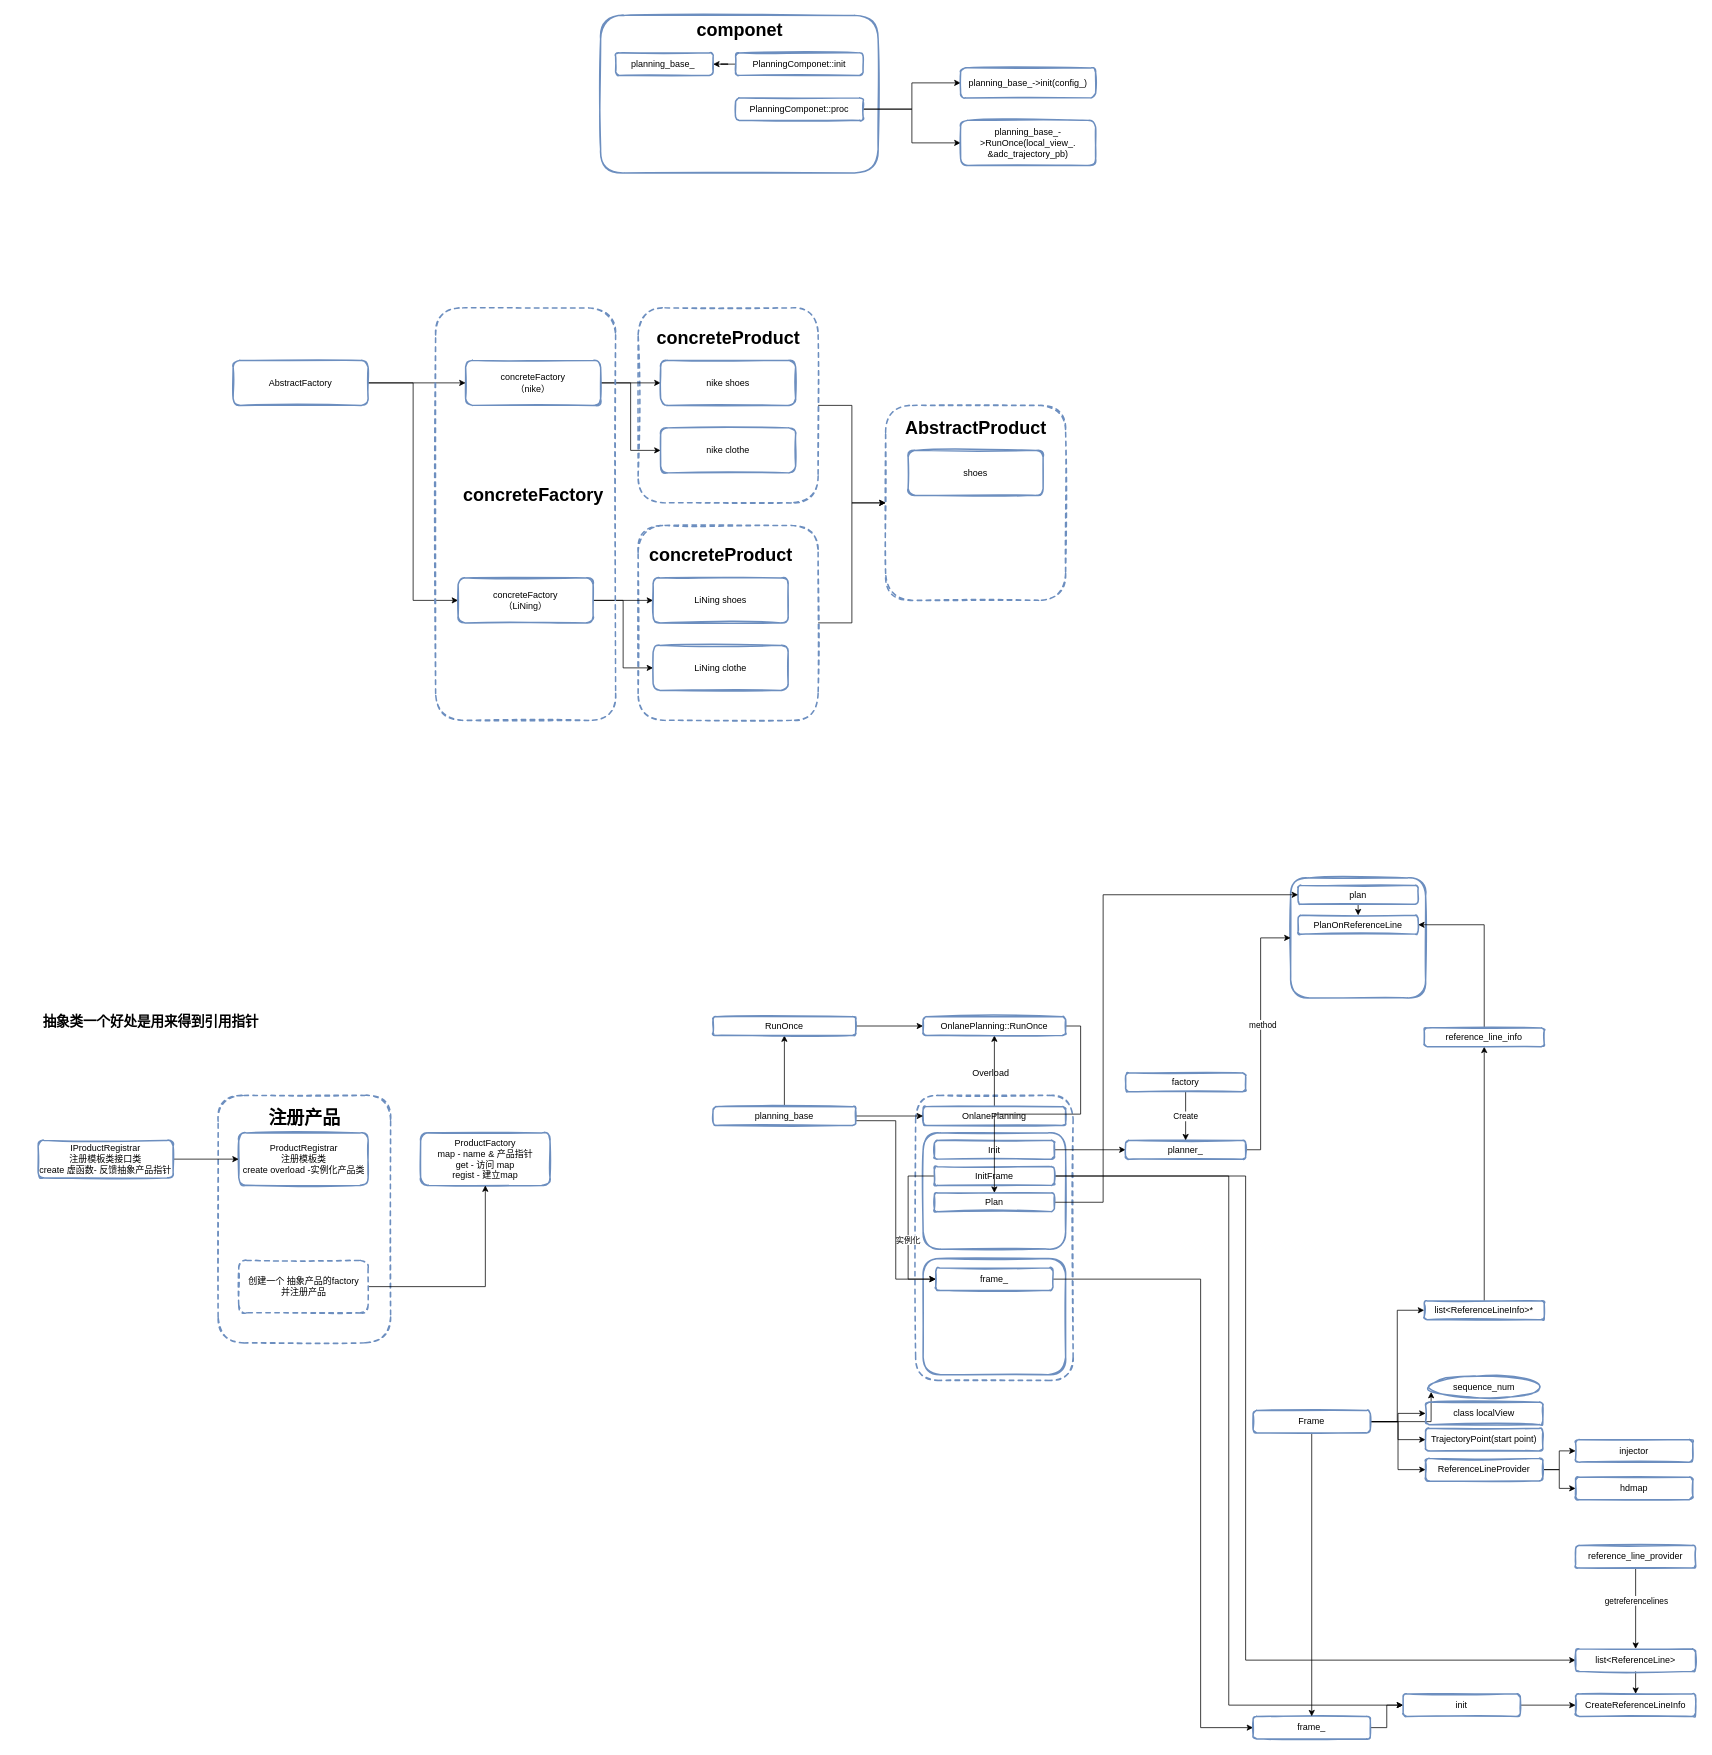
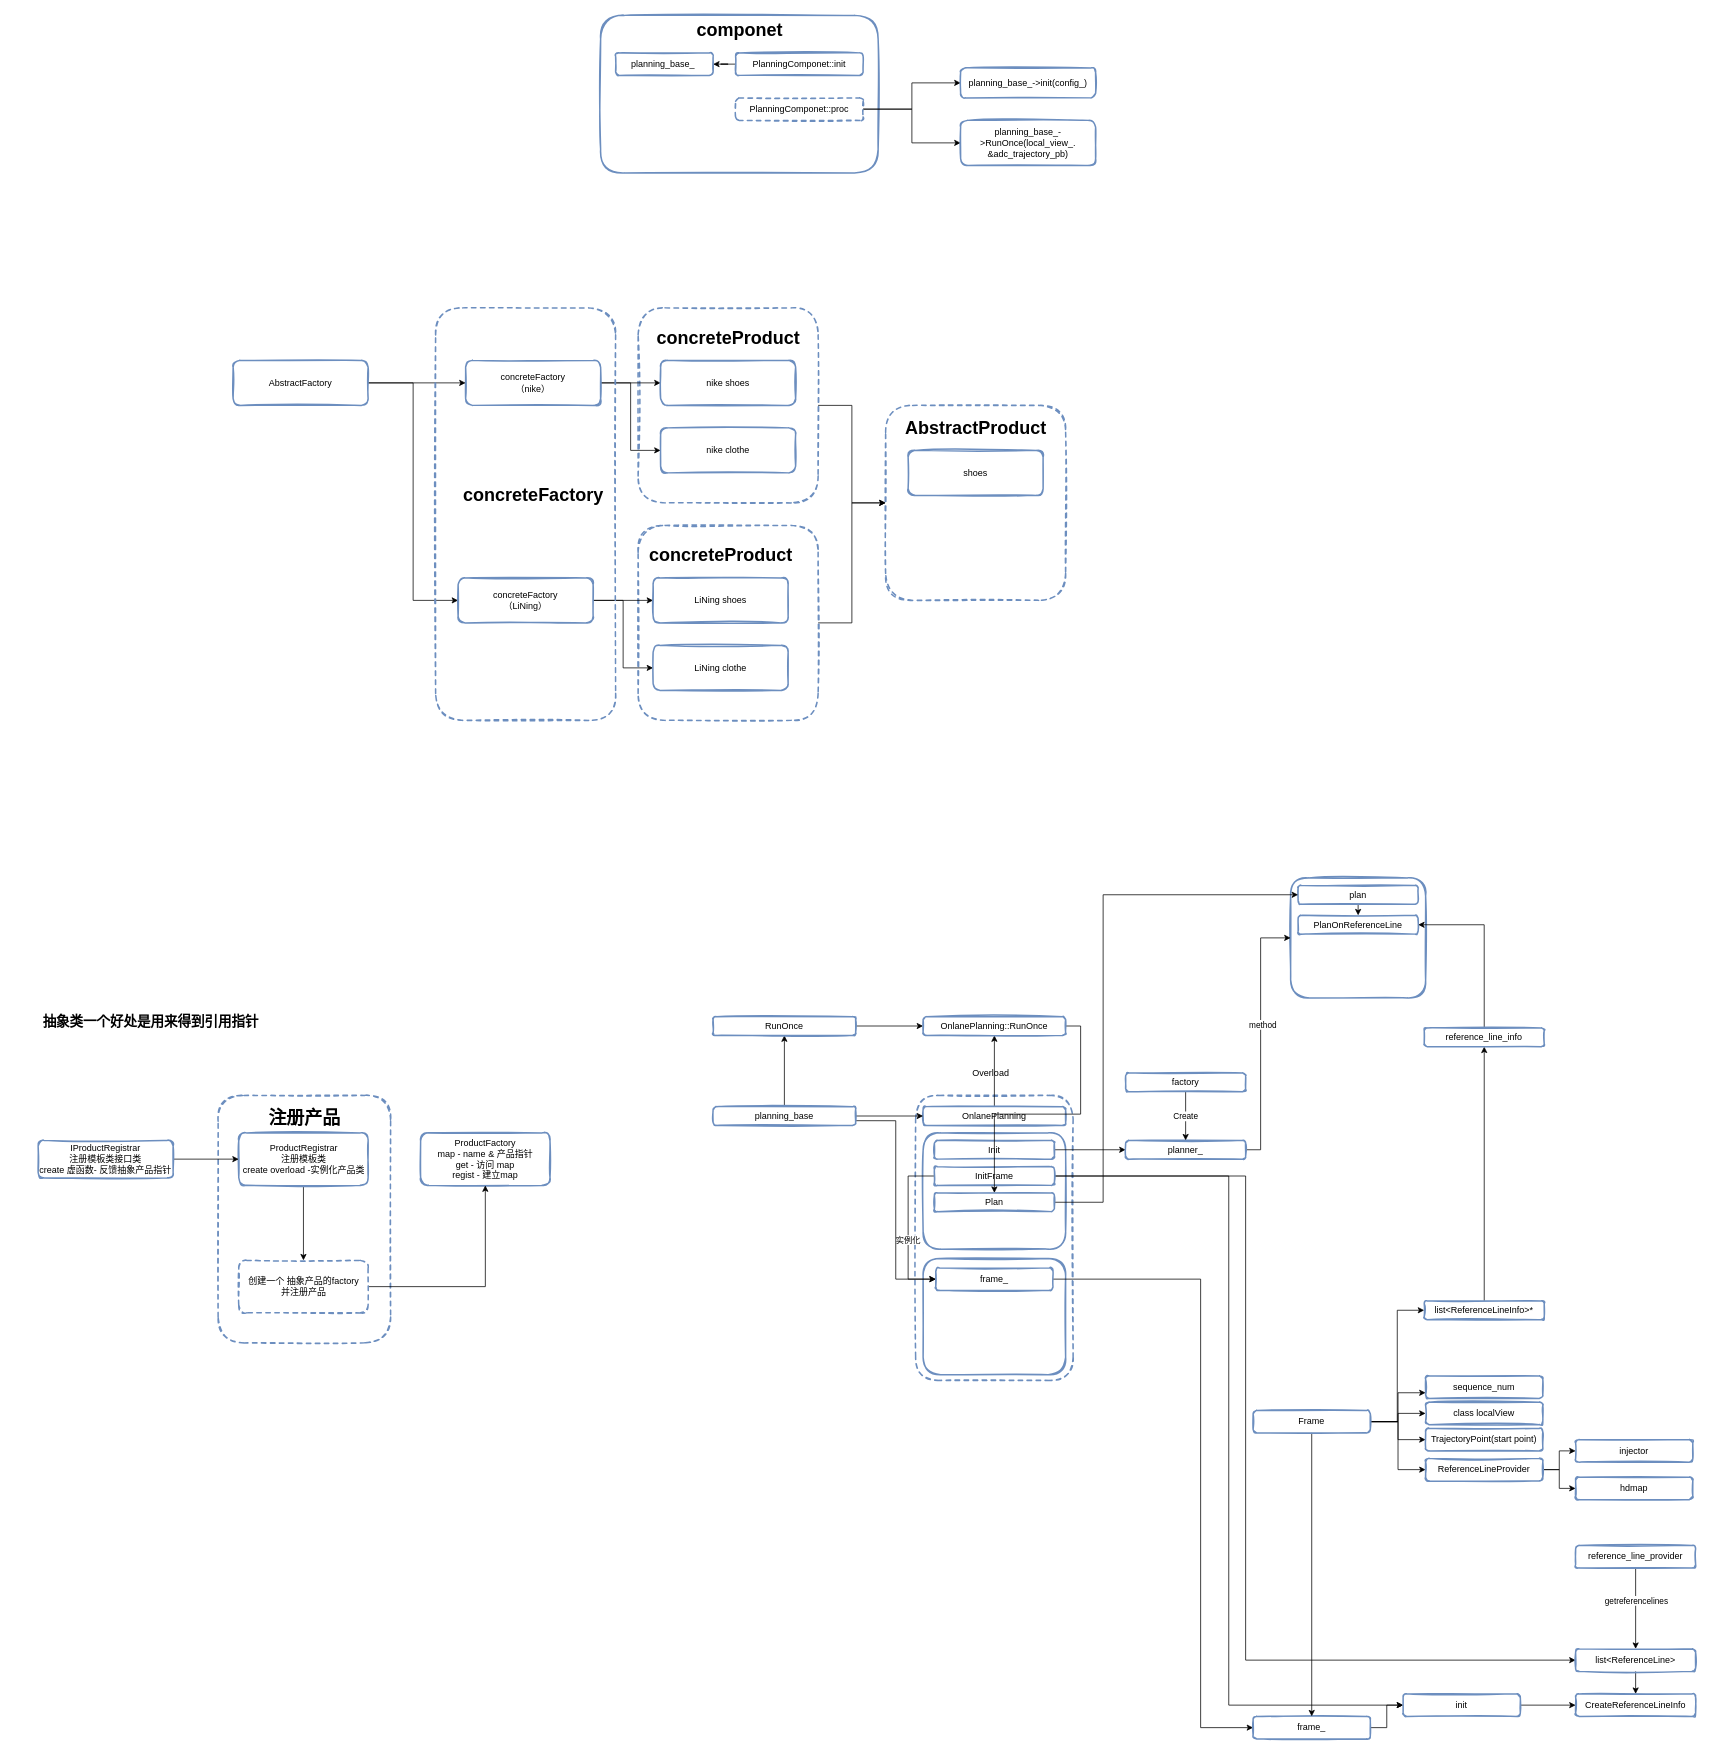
node "PlanningComponet::proc": style solid -> dashed
edge "ProductRegistrar 注册模板类 create overload -实例化产品类" -> "创建一个 抽象产品的factory 并注册产品": added
node "sequence_num": shape ellipse -> rounded rectangle
